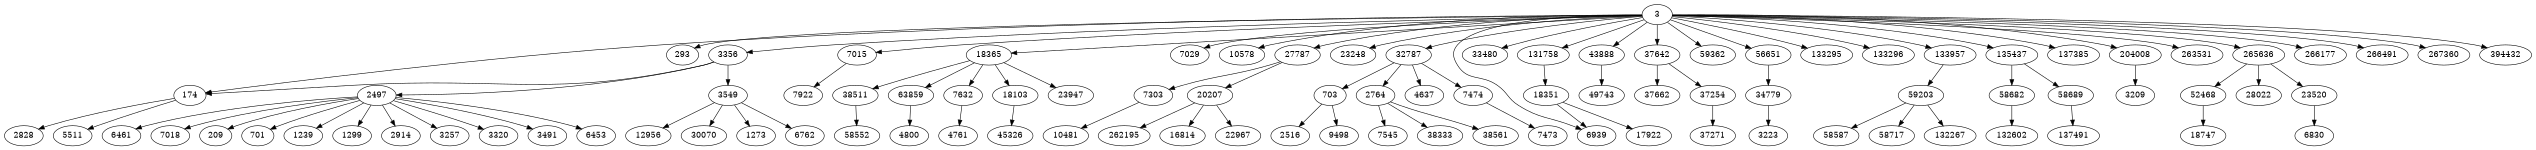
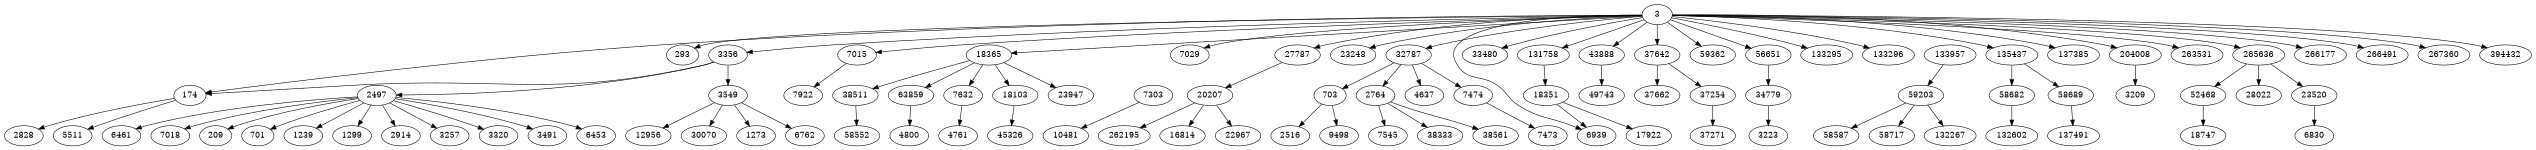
edge "3" -> "133957": removed
node "10578": removed
edge "27787" -> "7303": removed
